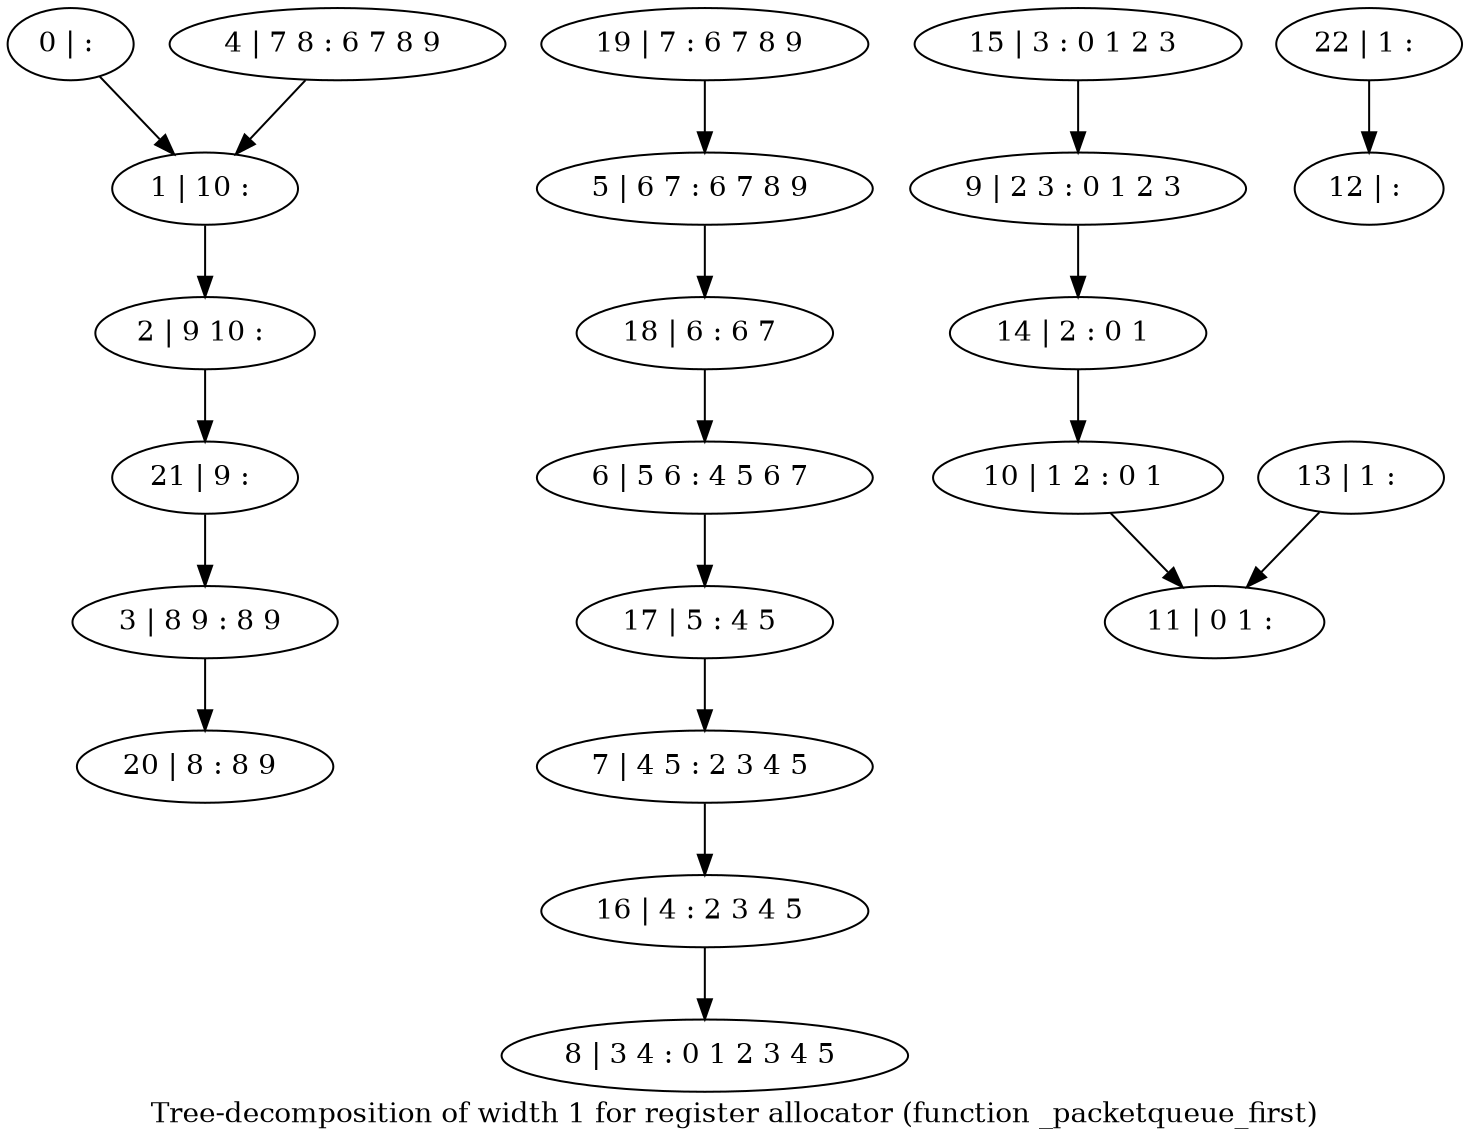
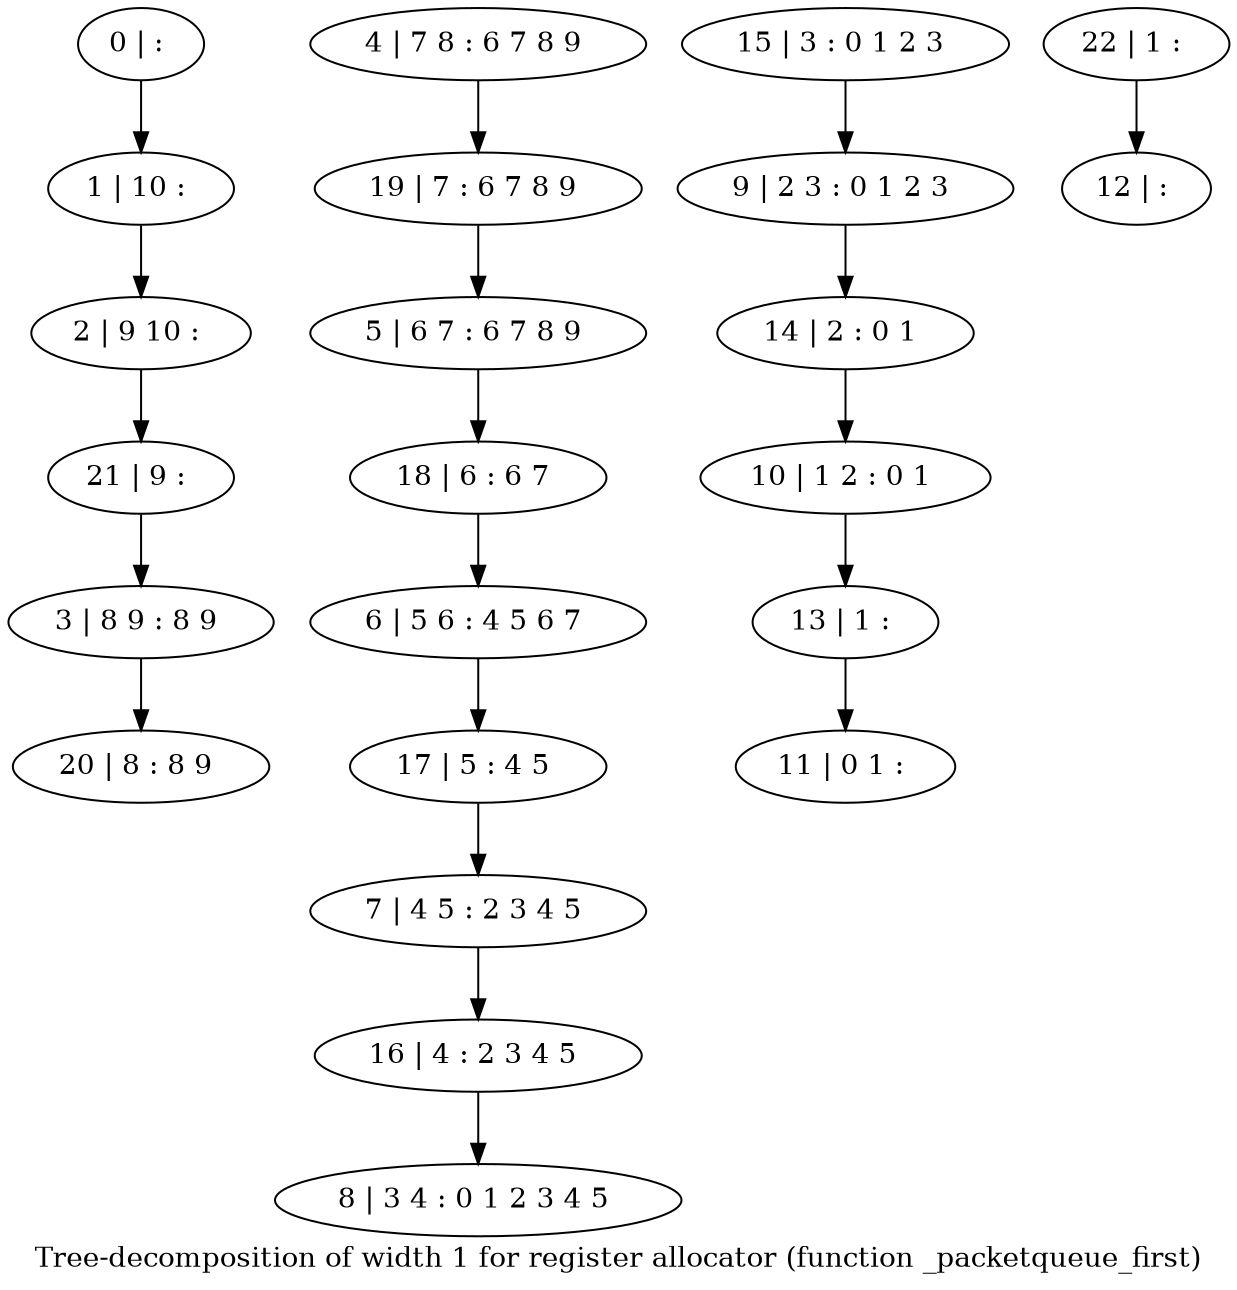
edge "4 | 7 8 : 6 7 8 9" -> "1 | 10 :": now "4 | 7 8 : 6 7 8 9" -> "19 | 7 : 6 7 8 9"
edge "10 | 1 2 : 0 1" -> "11 | 0 1 :": now "10 | 1 2 : 0 1" -> "13 | 1 :"
